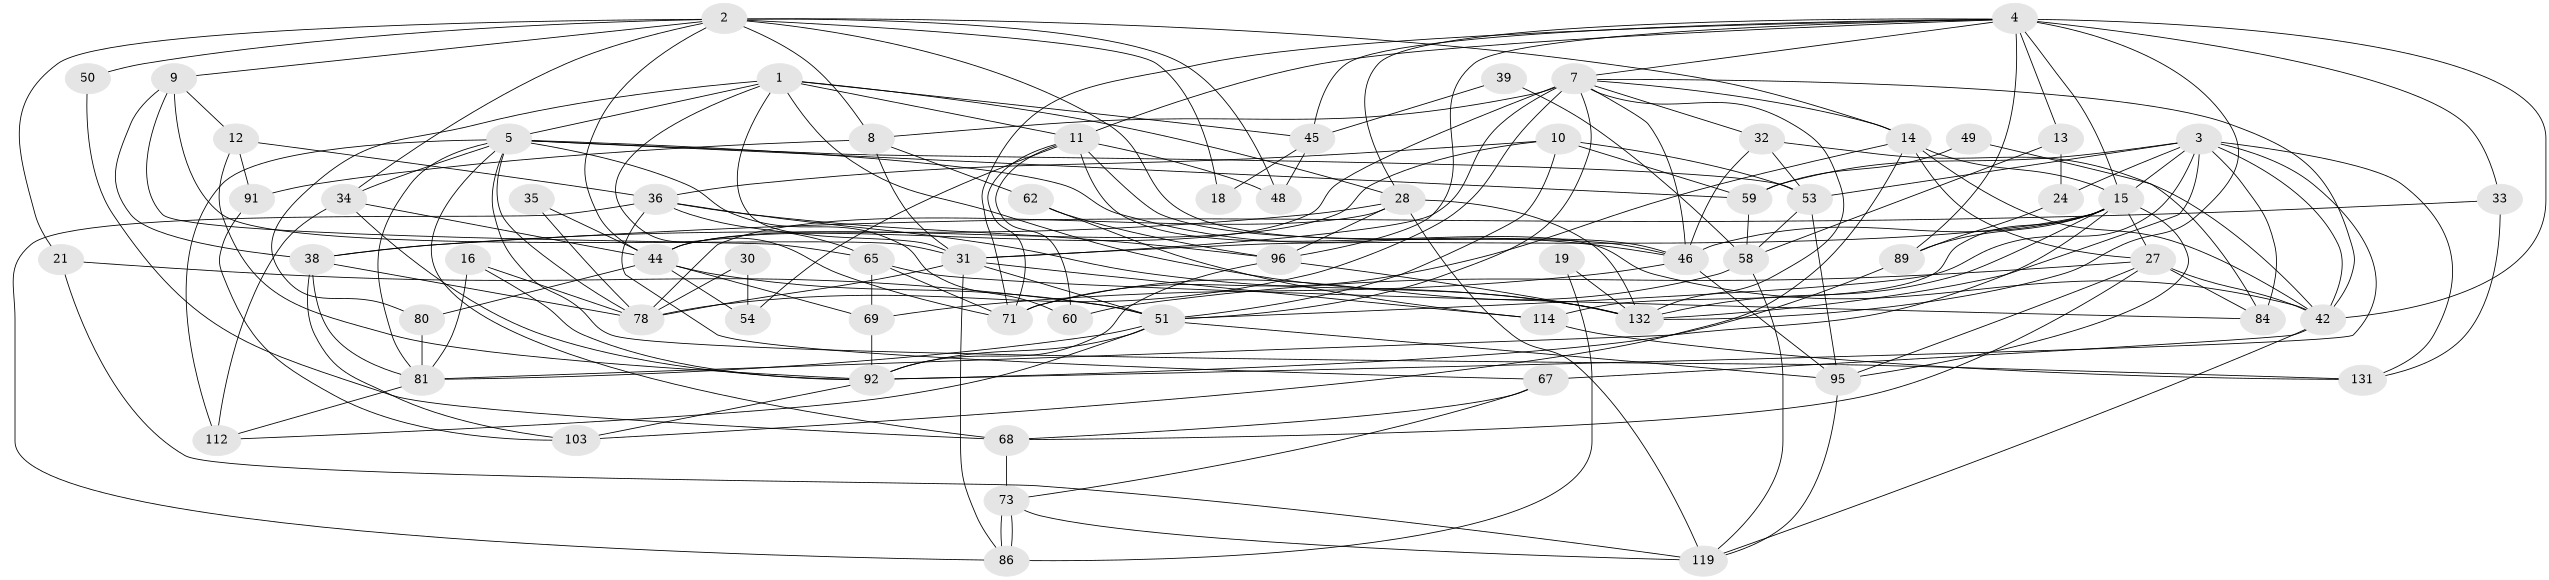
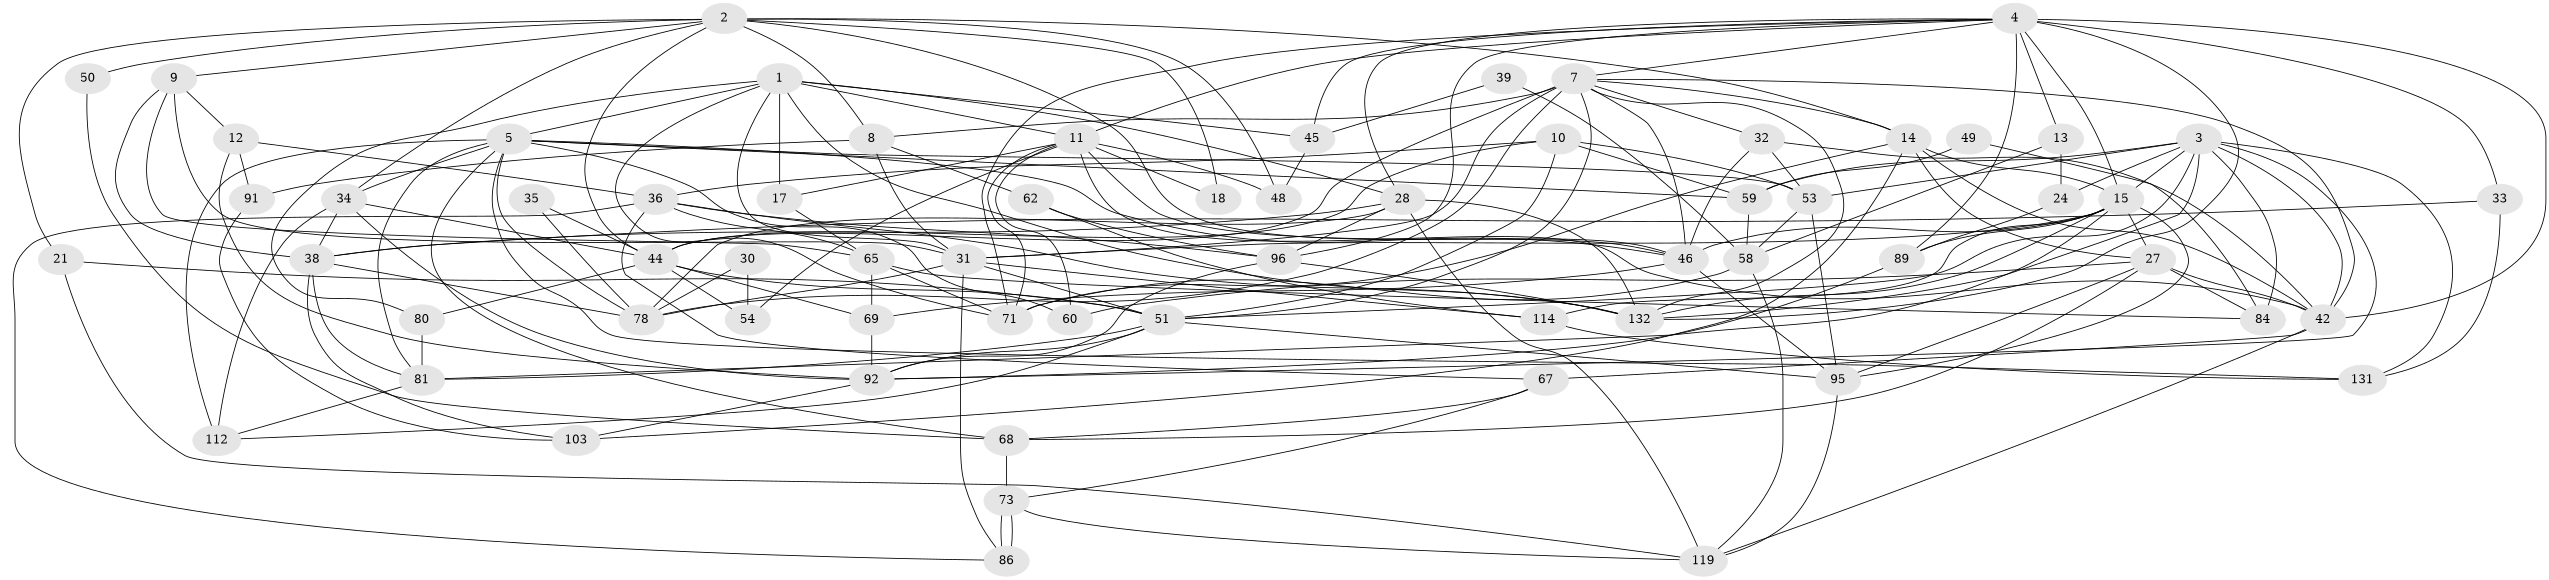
edge "45" -- "18": now "11" -- "18"
node "17": added
edge "34" -- "38": added
node "16": removed
node "19": removed
